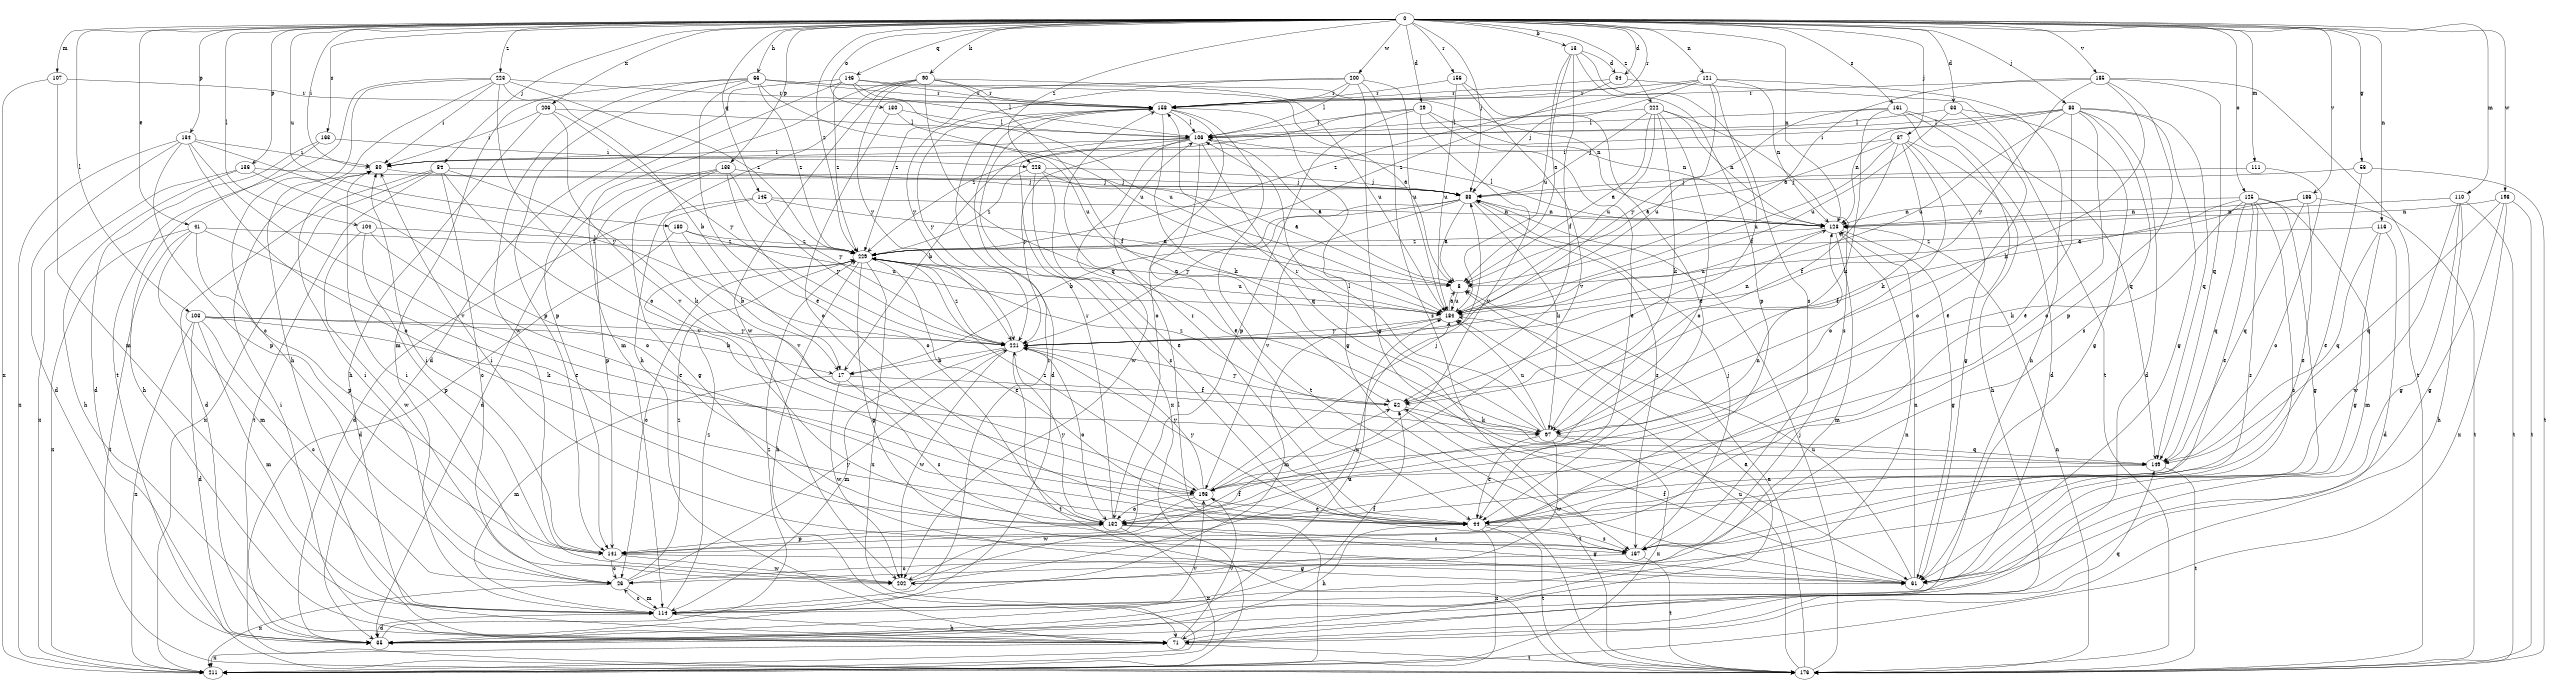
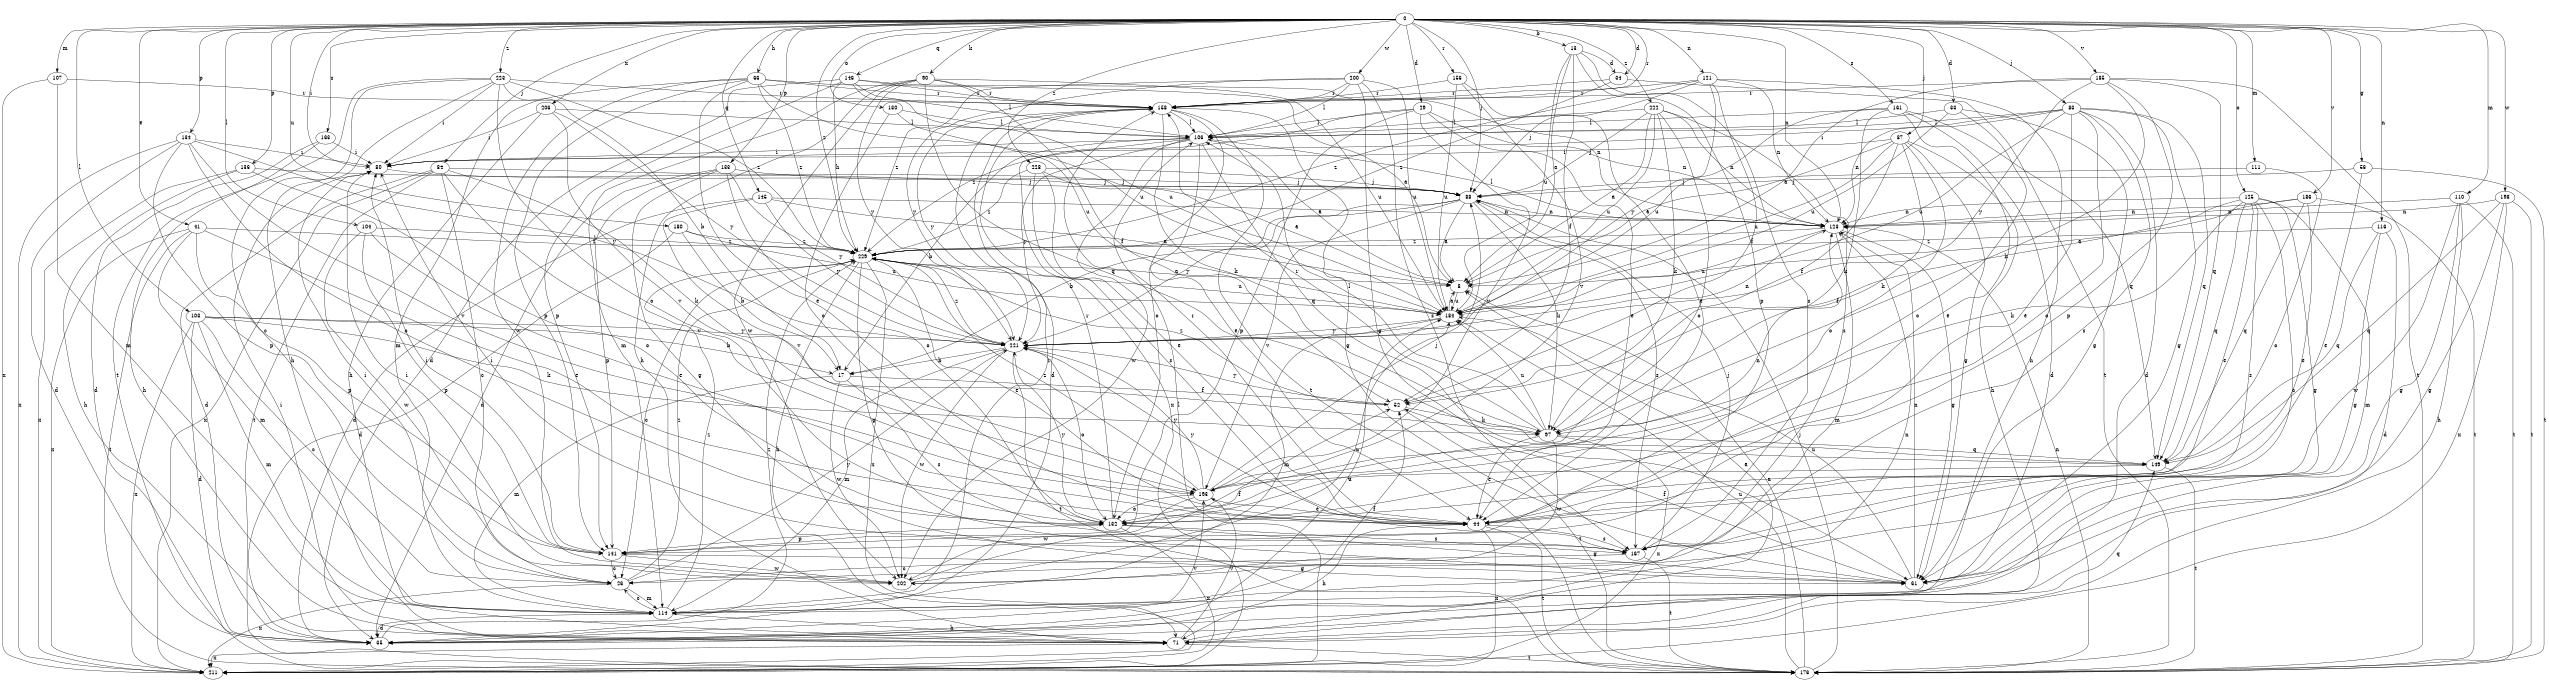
edge "163" -> "228": now "163" -> "80"
edge "146" -> "229": label "z" -> "h"
